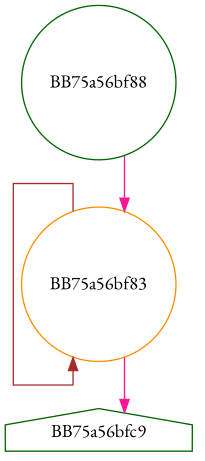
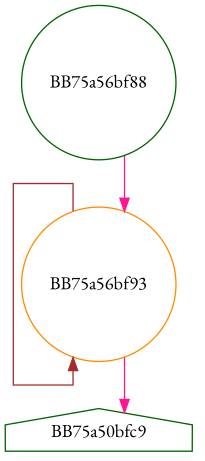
node "BB75a56bf83": label "BB75a56bf83" -> "BB75a56bf93"
node "BB75a56bfc9": label "BB75a56bfc9" -> "BB75a50bfc9"
